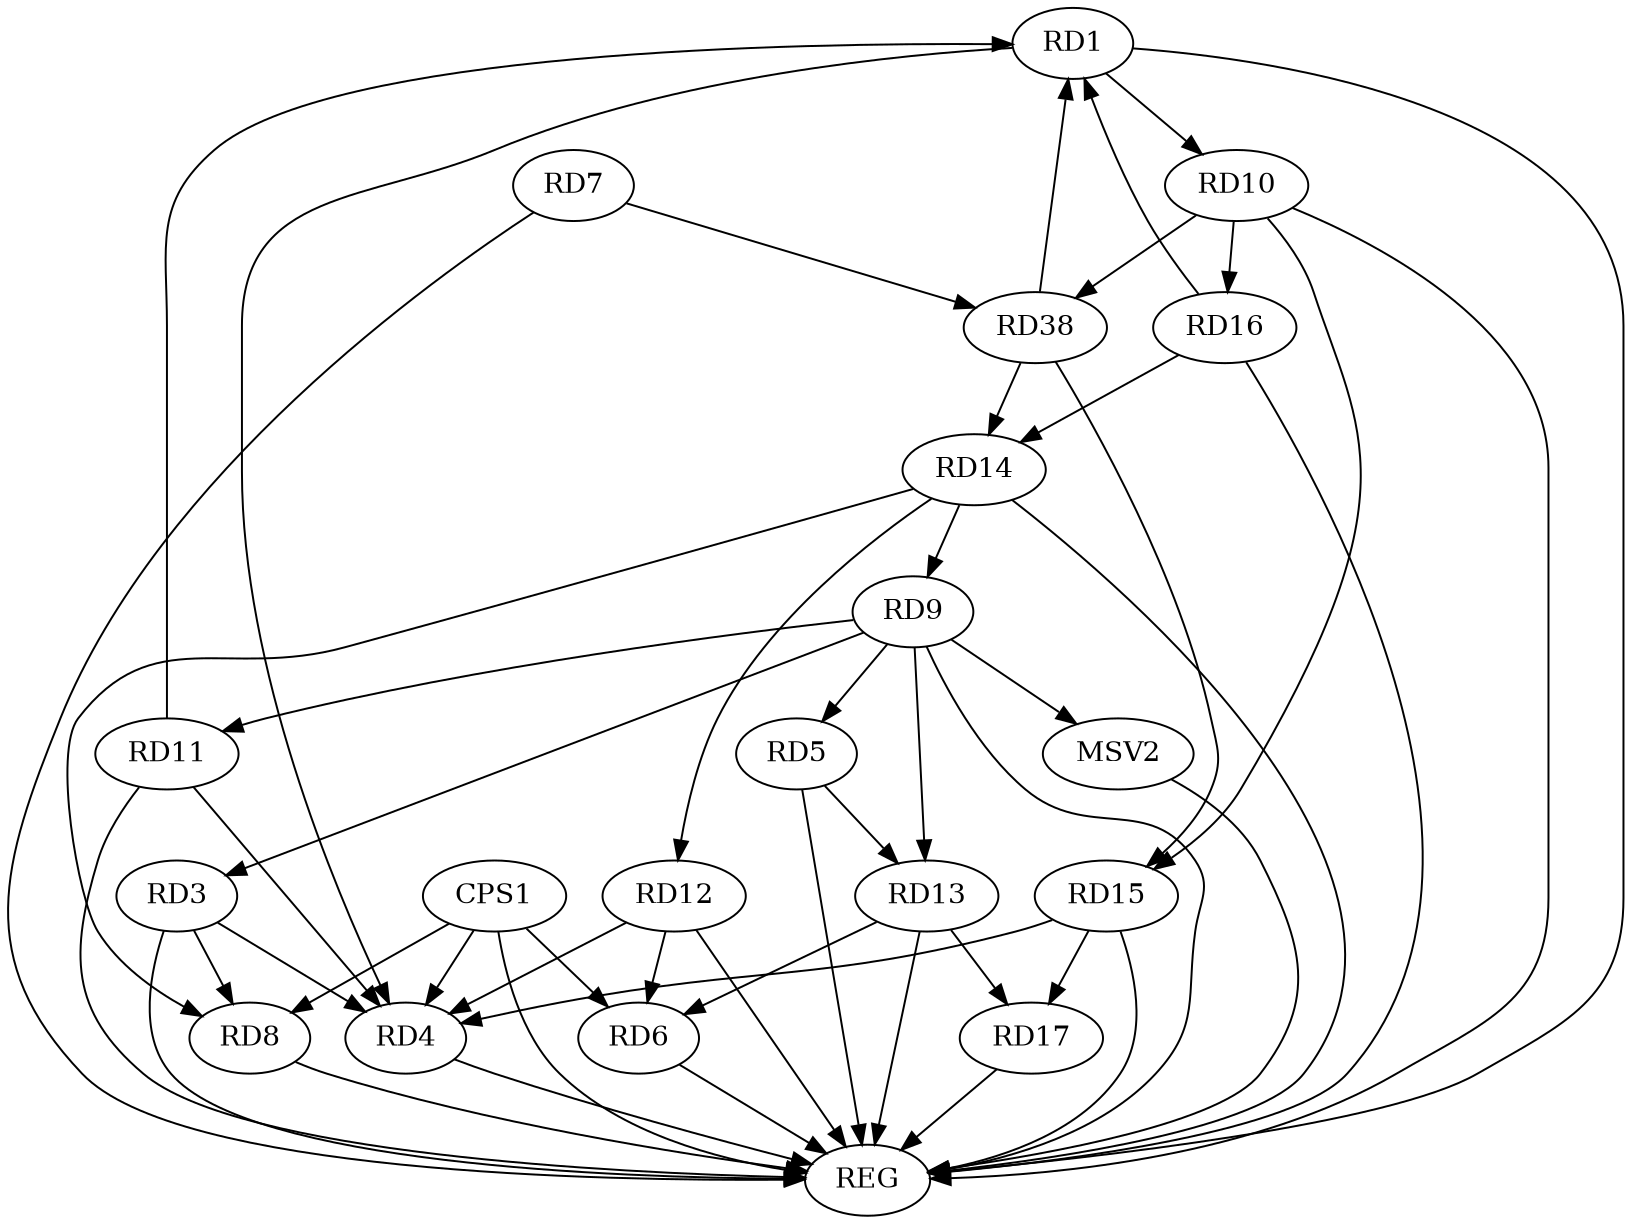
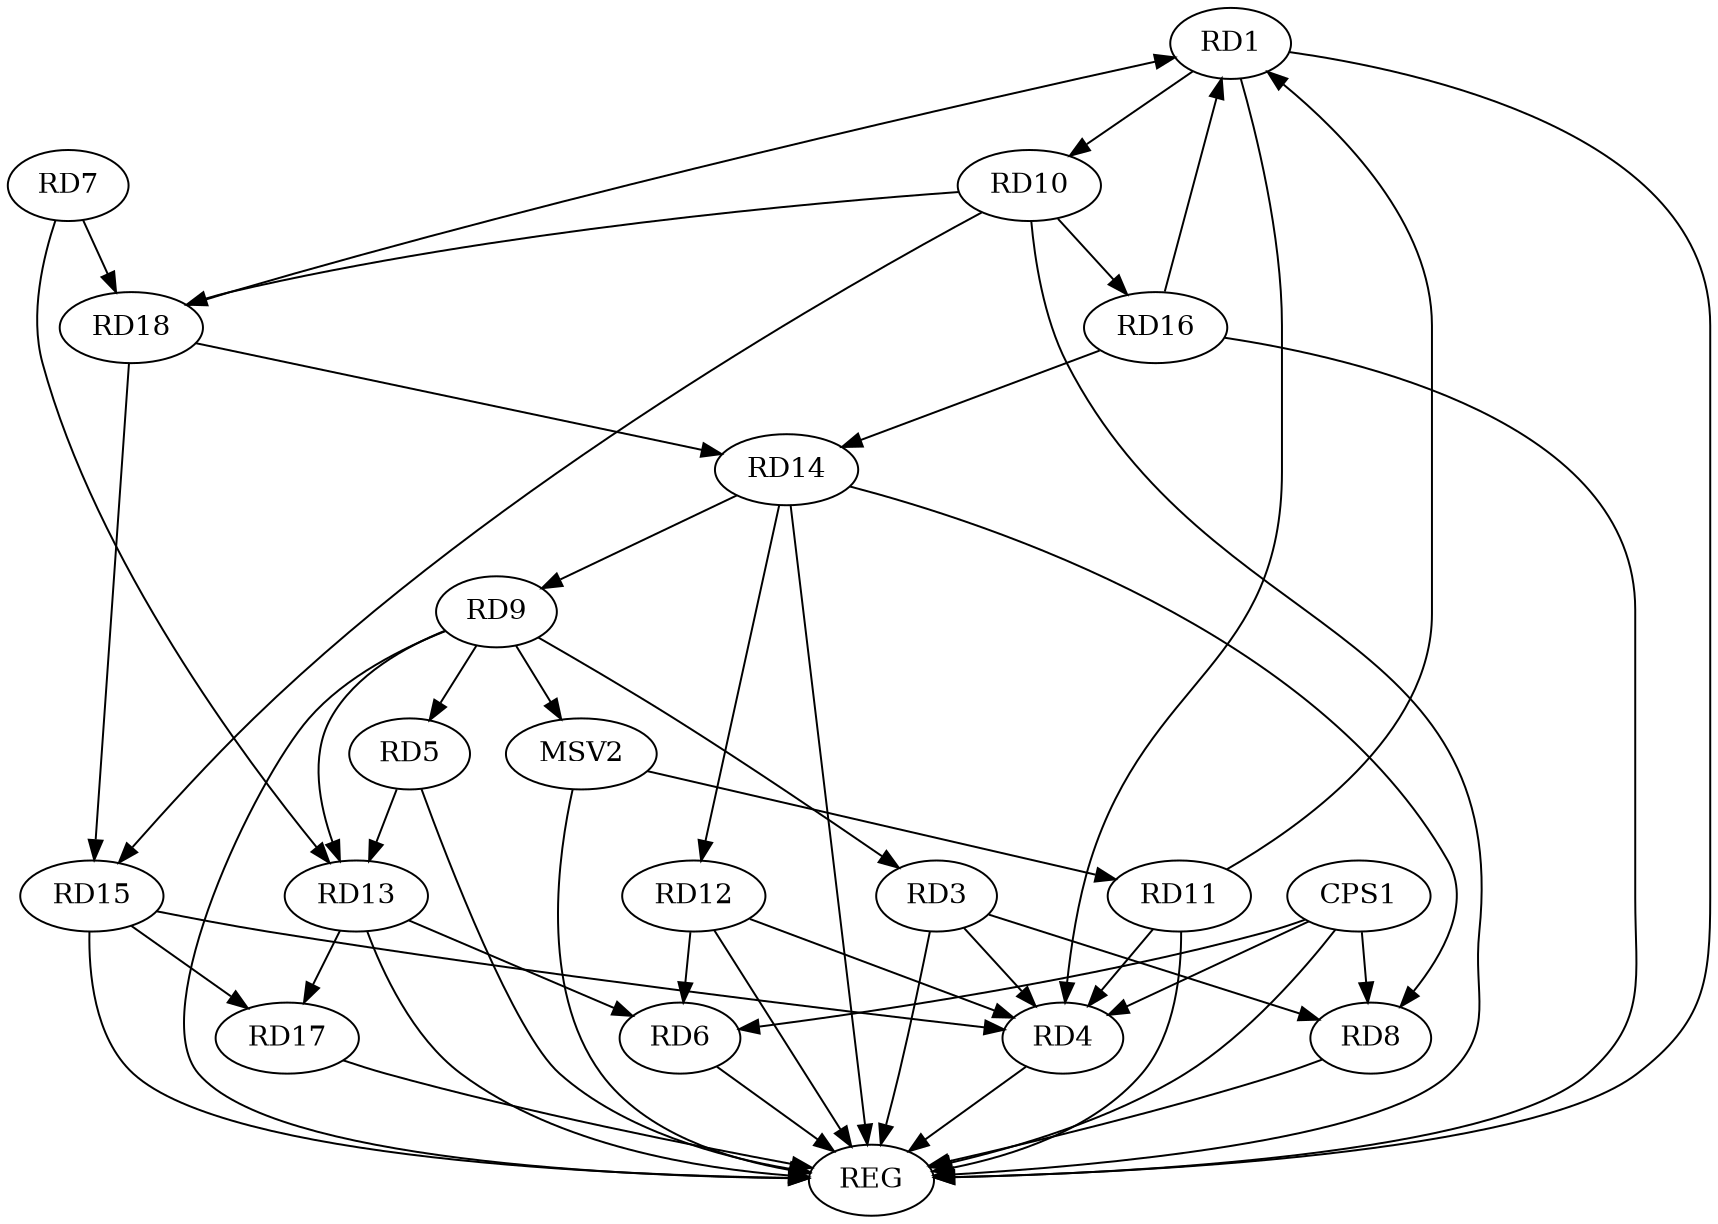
node "RD38": label "RD38" -> "RD18"
edge "RD9" -> "RD11": now "MSV2" -> "RD11"
edge "RD7" -> "REG": now "RD7" -> "RD13"
